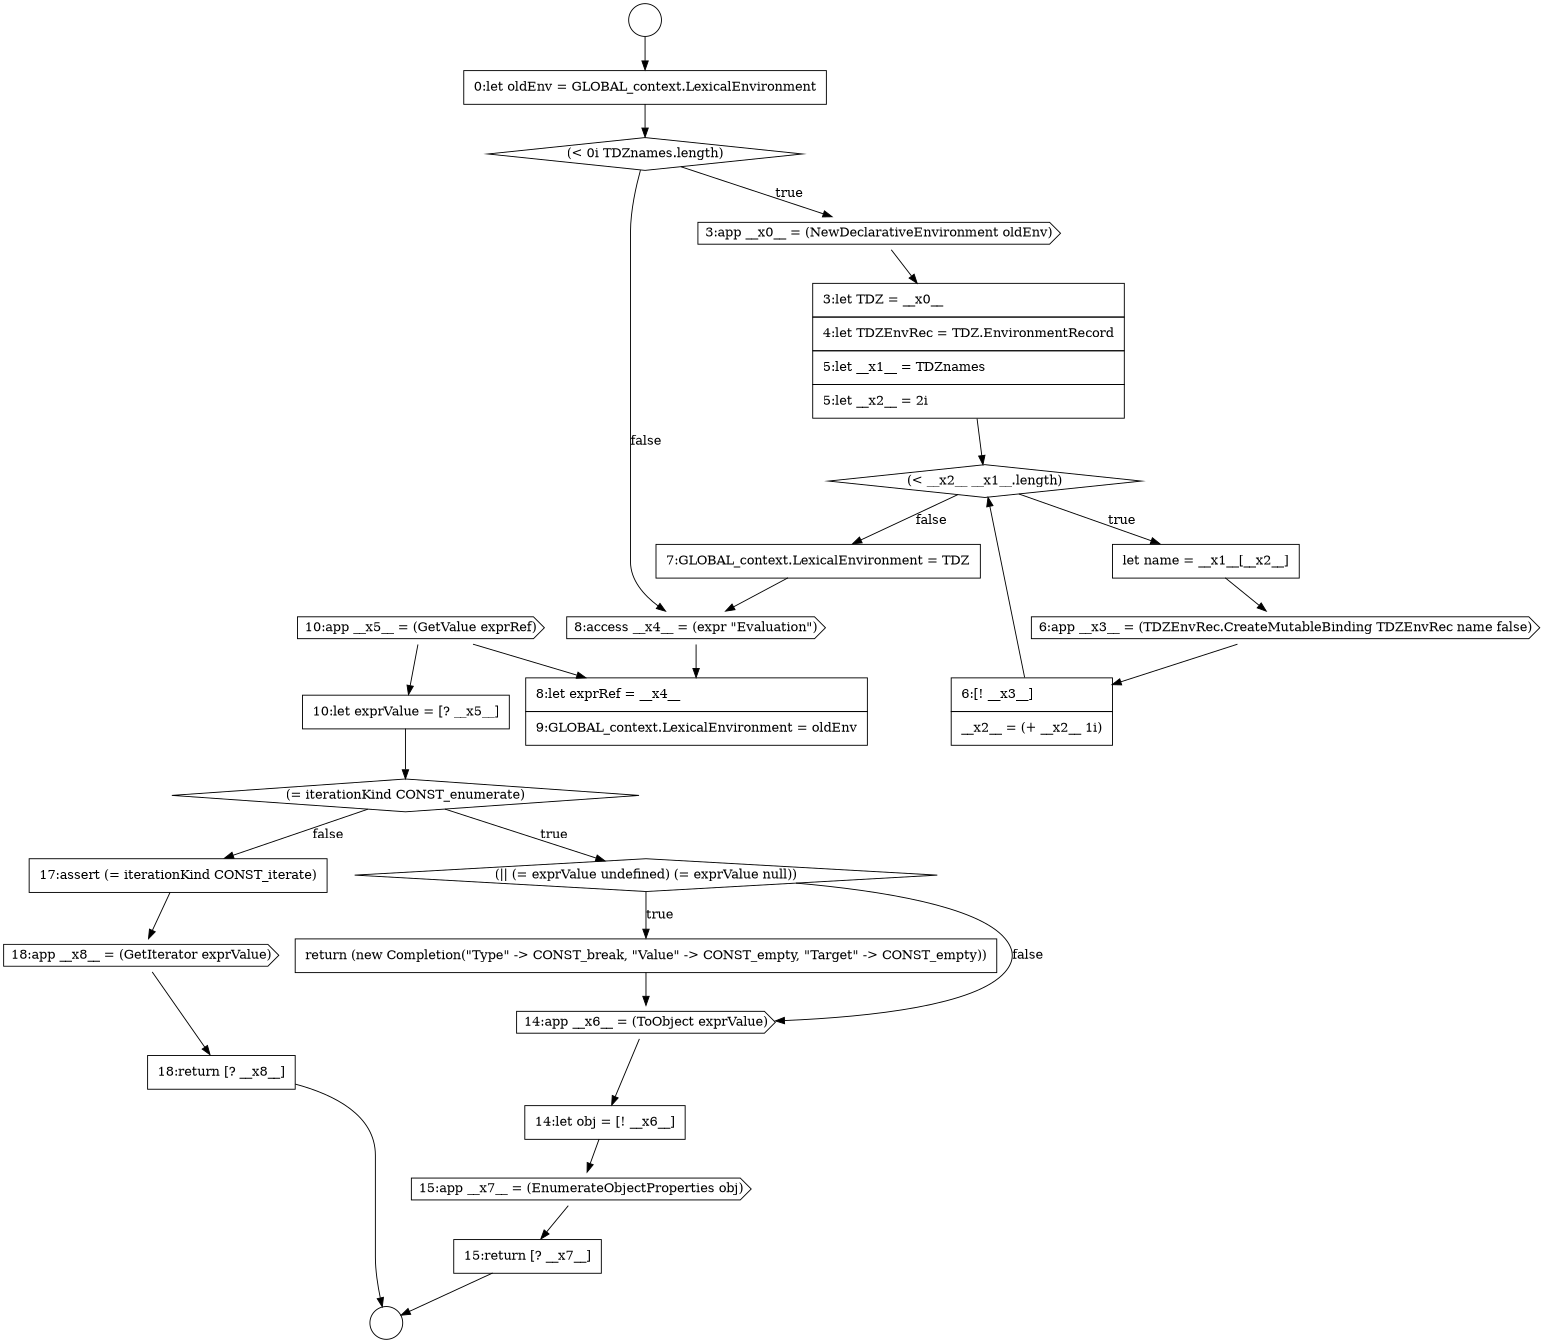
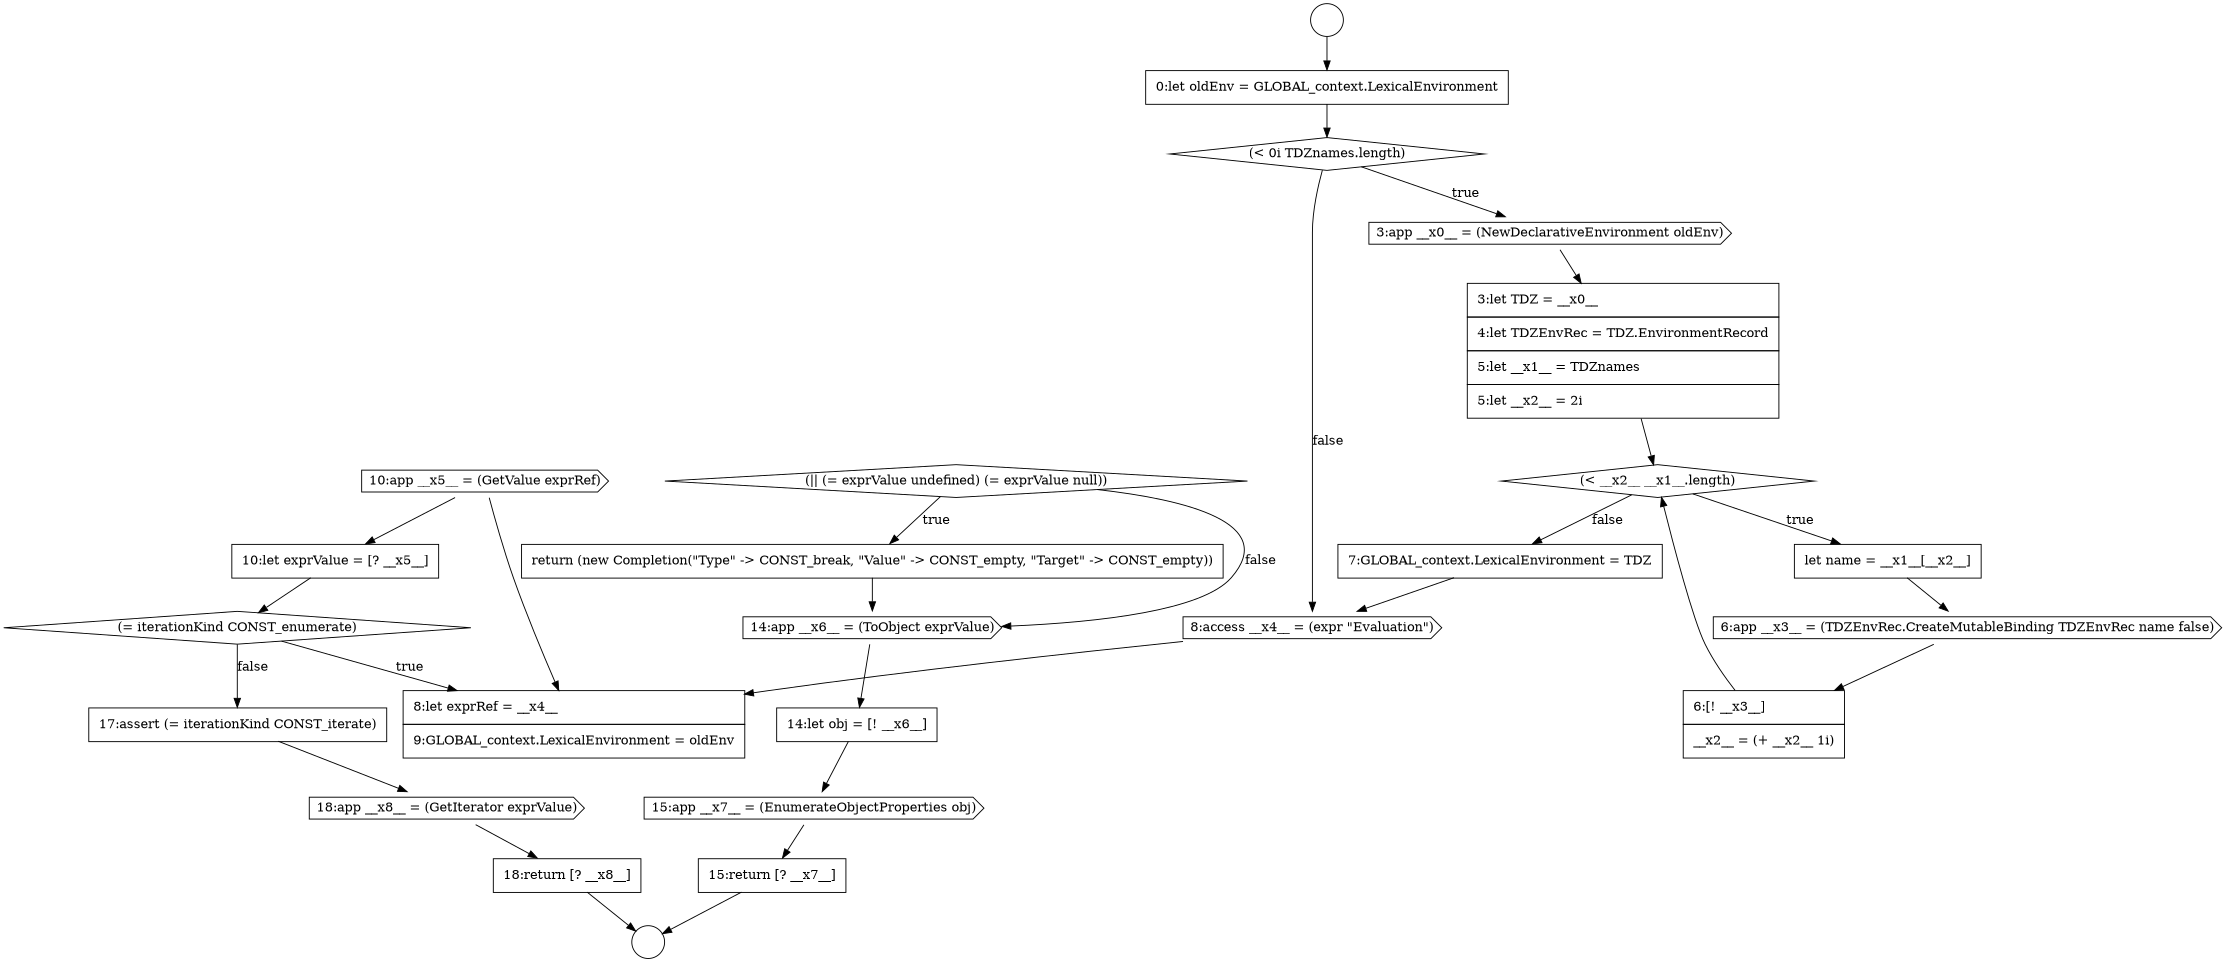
edge "(= iterationKind CONST_enumerate)" -> "(|| (= exprValue undefined) (= exprValue null))": now "(= iterationKind CONST_enumerate)" -> "8:let exprRef = __x4__"
